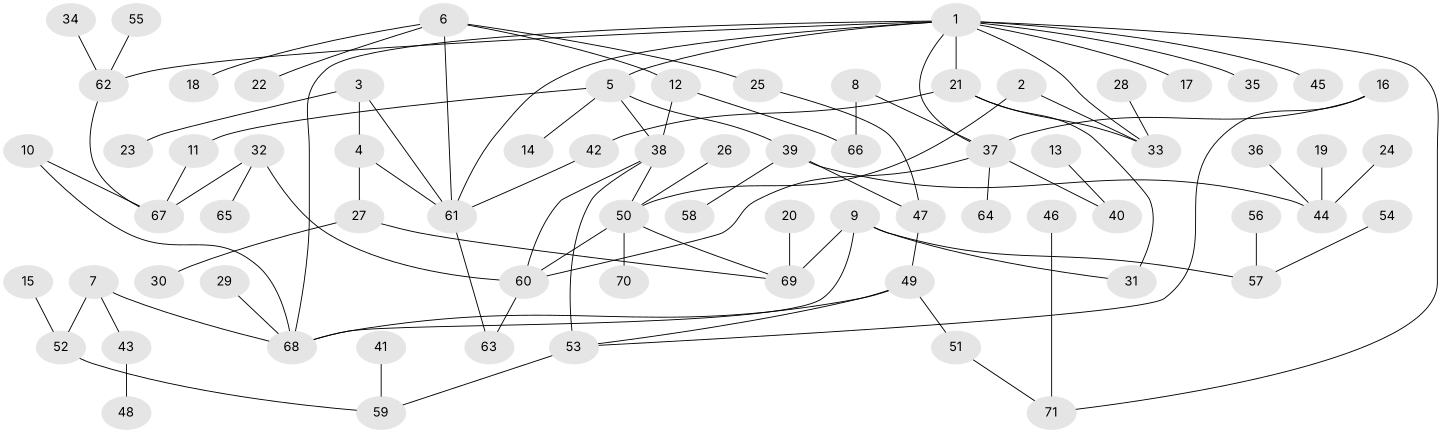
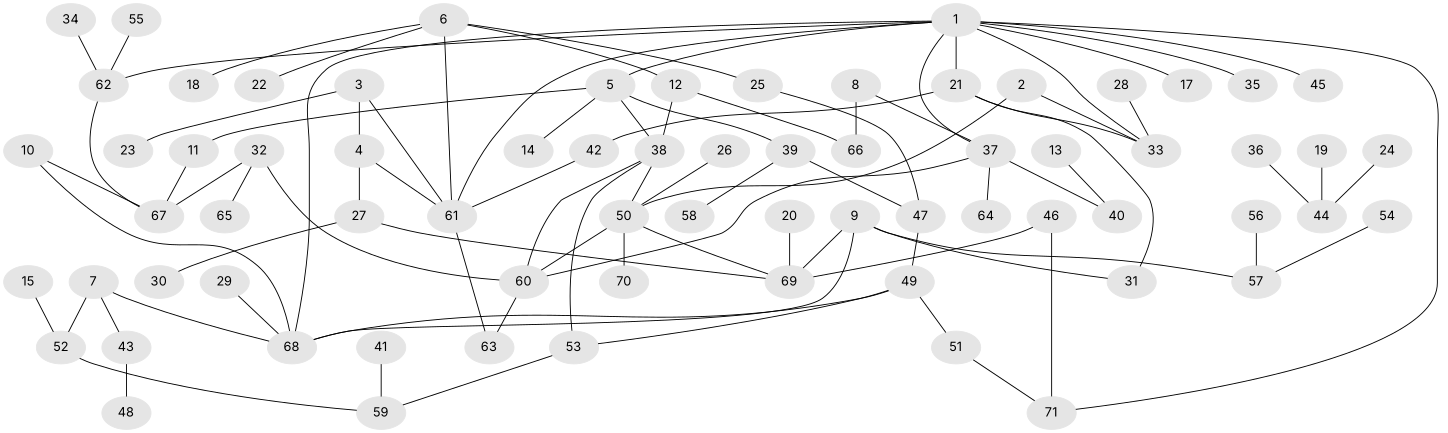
node "16": removed
edge "39" -- "44": removed
edge "46" -- "69": added
